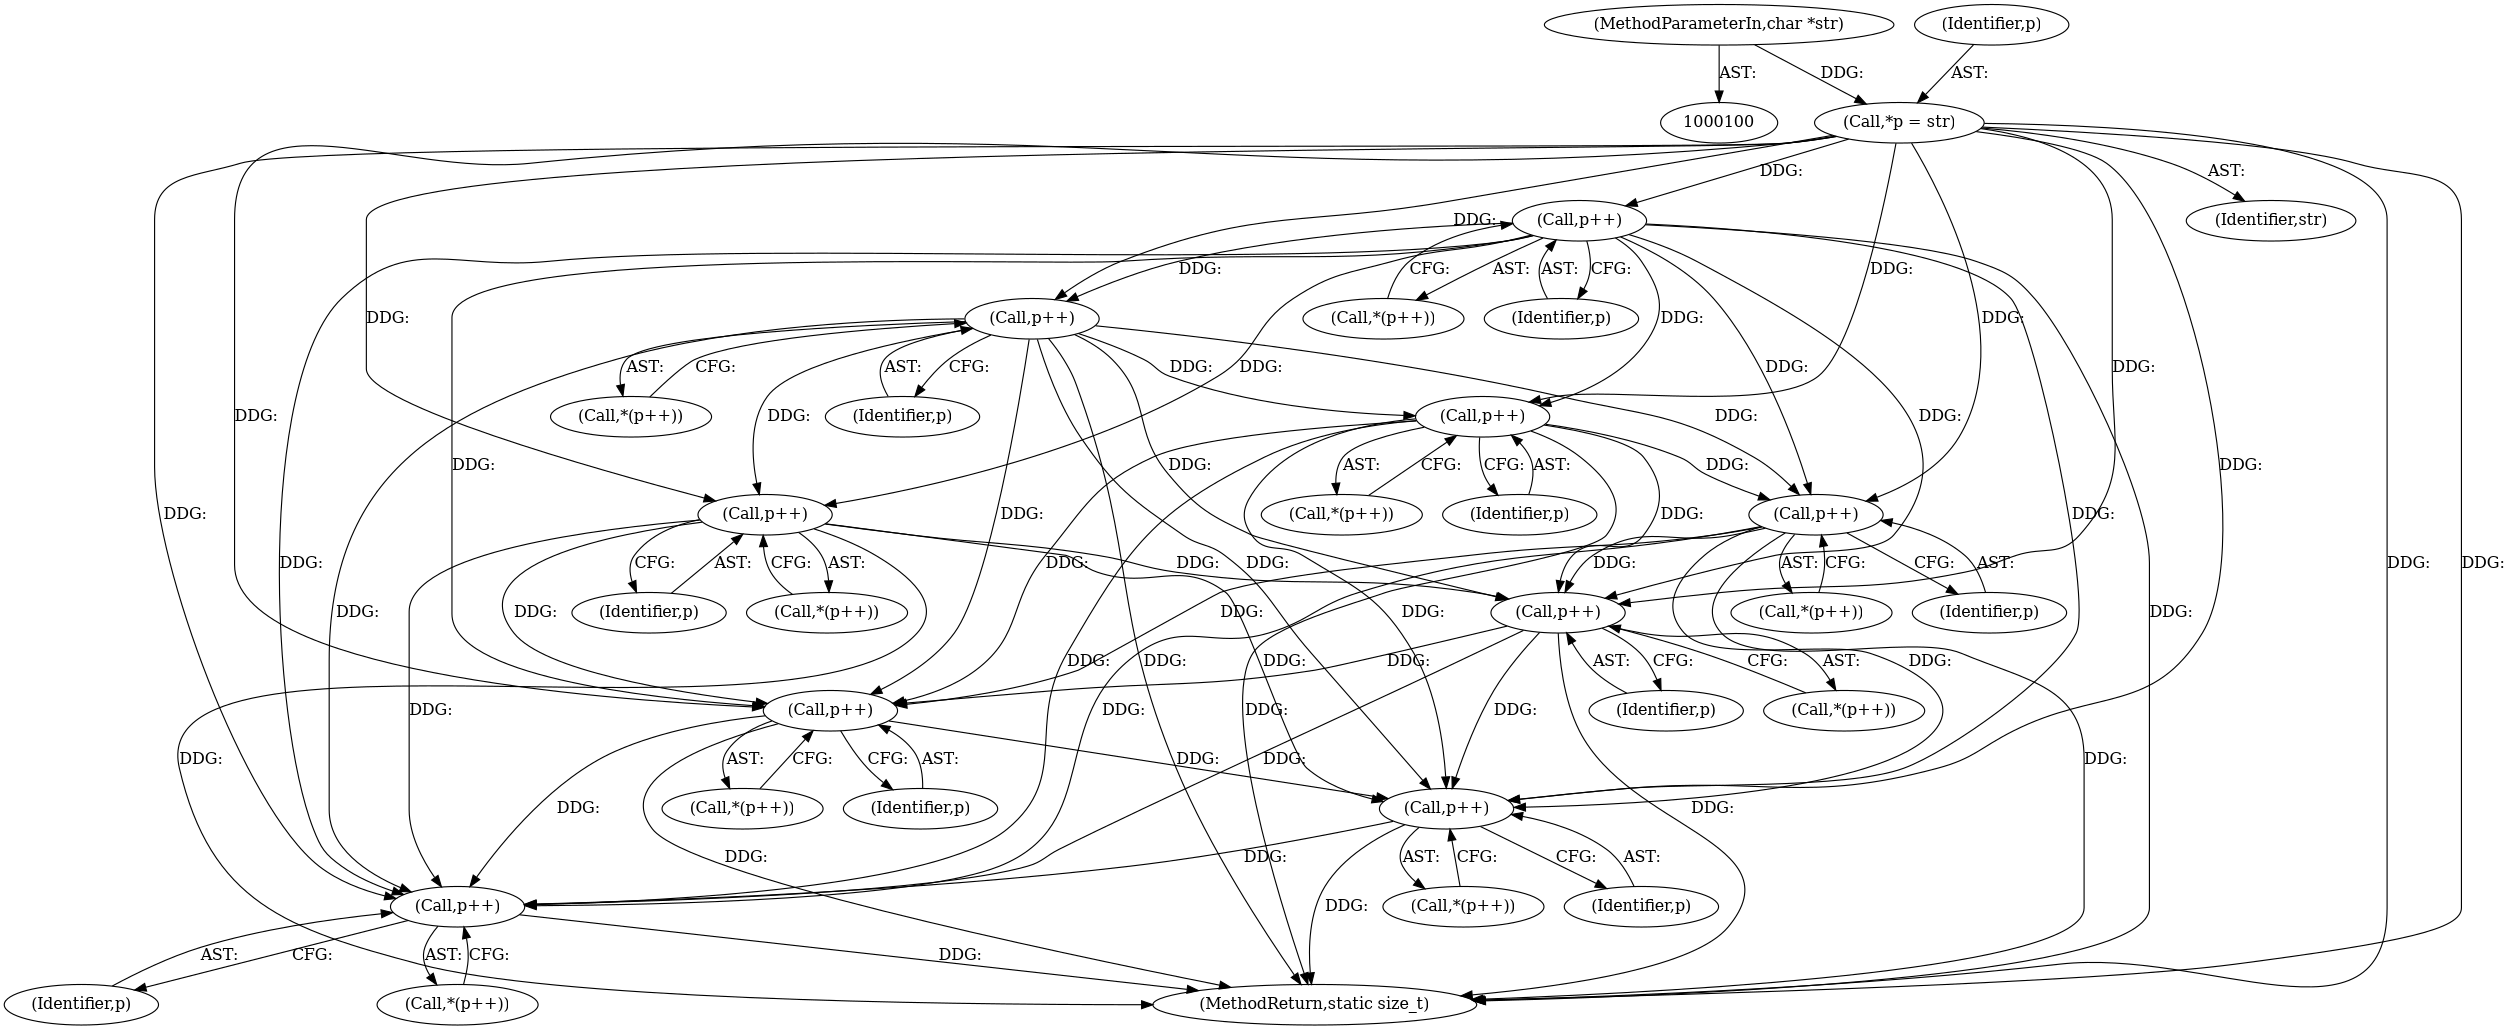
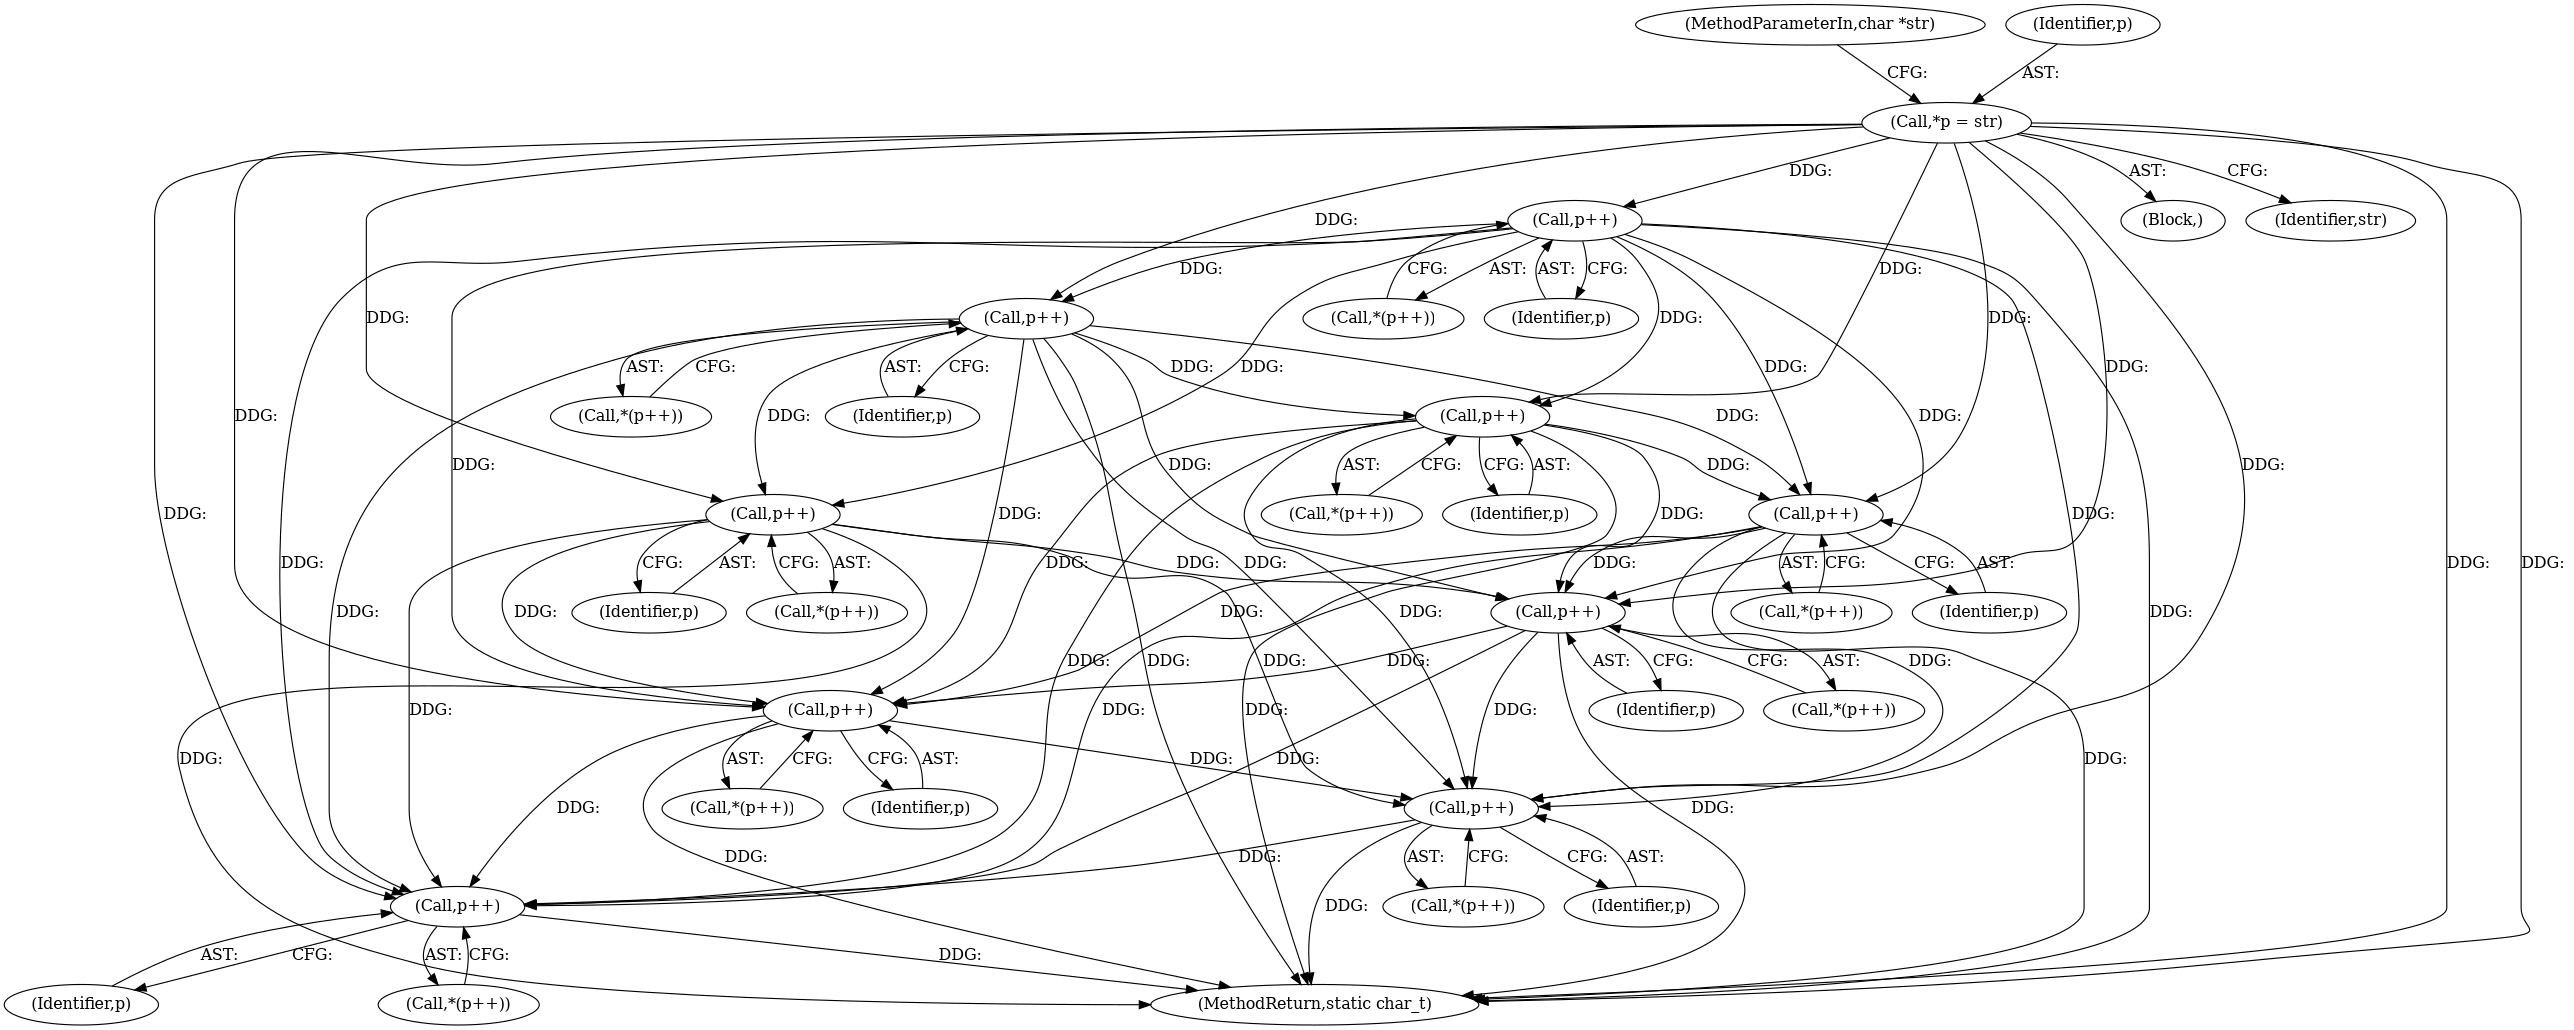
edge "(MethodParameterIn,char *str)" -> "(Call,*p = str)": label "DDG: " -> "CFG: "
node "1000100": removed
edge "(Call,*p = str)" -> "(Identifier,str)": label "AST: " -> "CFG: "
node "(Block,)": added
node "(MethodReturn,static size_t)": label "(MethodReturn,static size_t)" -> "(MethodReturn,static char_t)"
